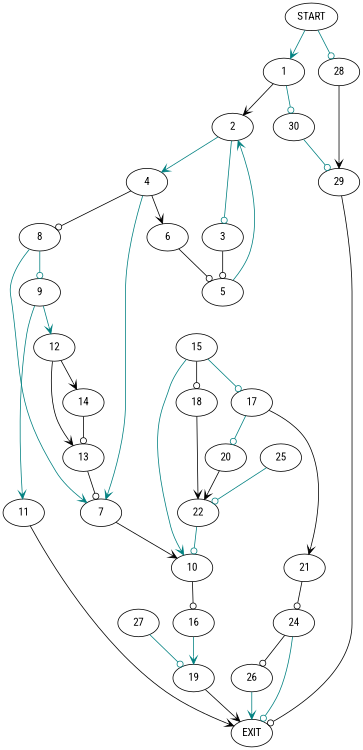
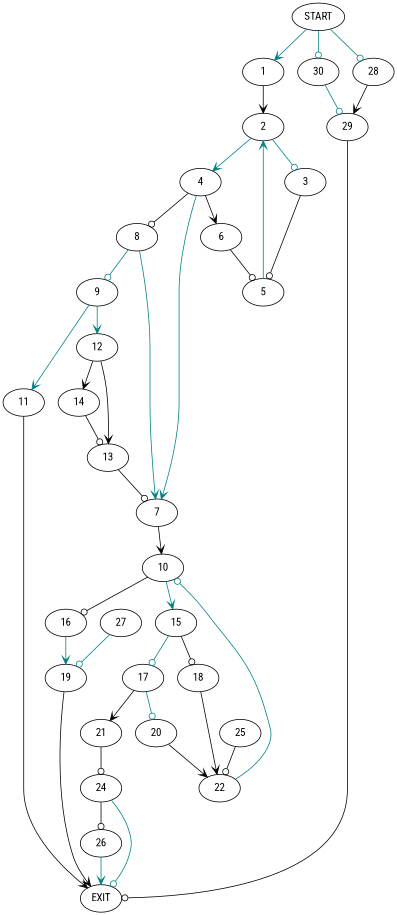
edge "1" -> "30": now "START" -> "30"
edge "15" -> "10": reversed
edge "25" -> "22": color teal -> black
